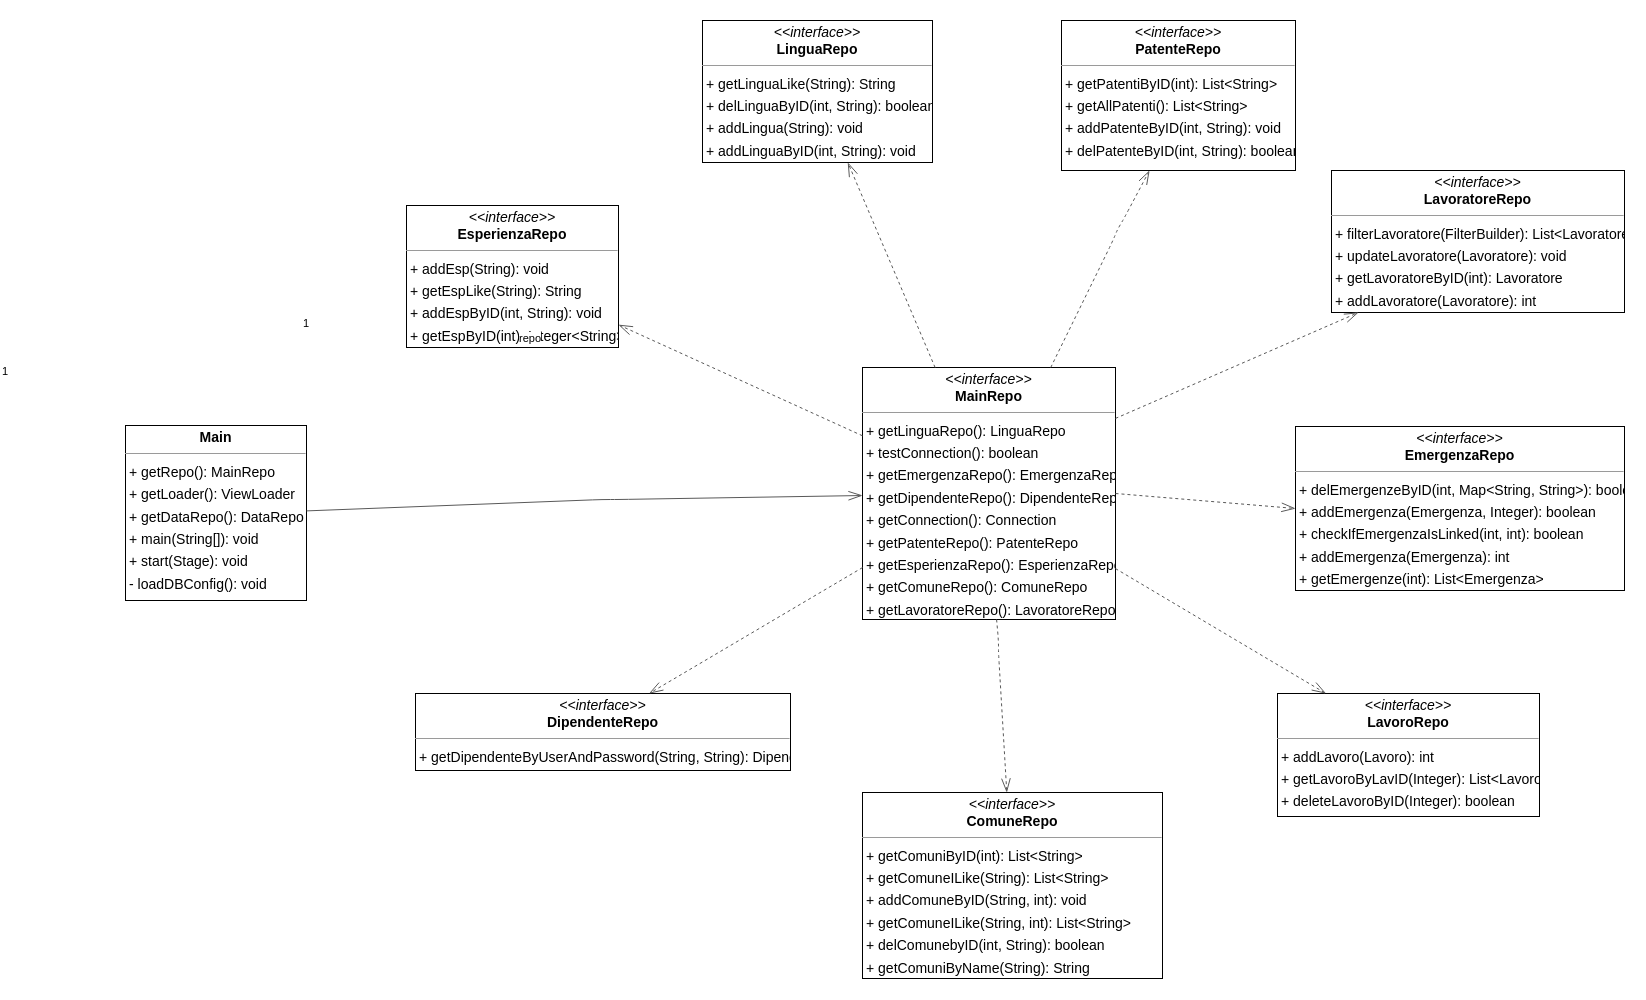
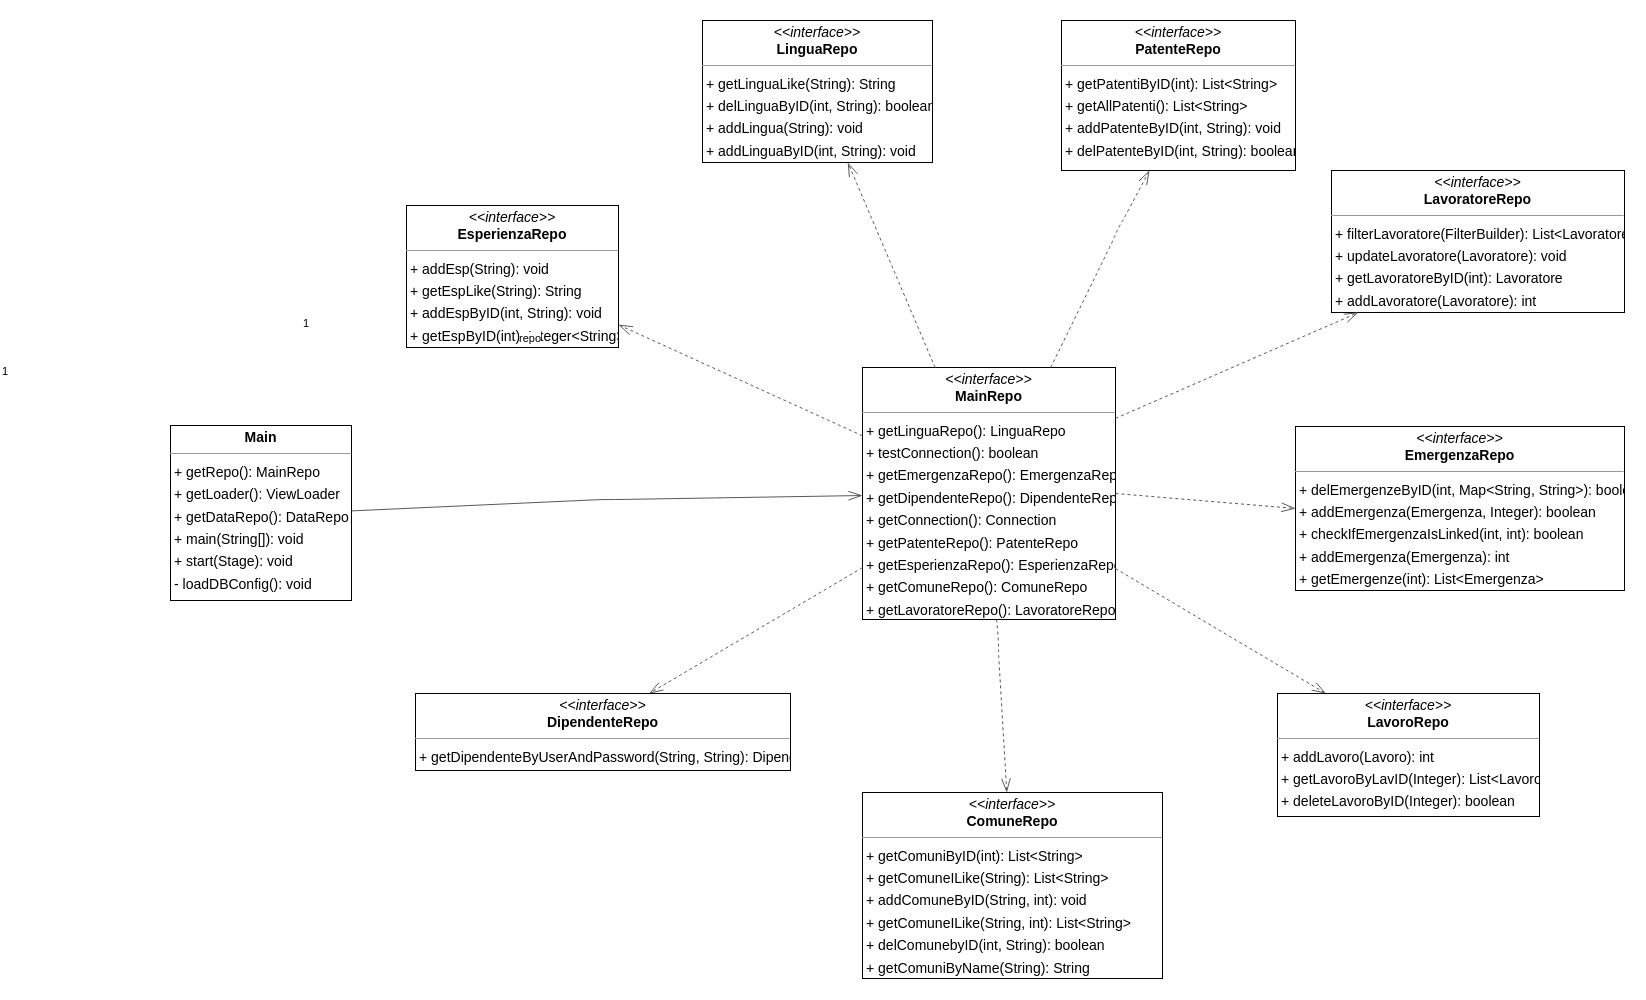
node "Main + getRepo(): MainRepo + getLoader(): ViewLoader + getDataRepo(): DataRepo + main(String[]): void + start(Stage): void - loadDBConfig(): void": moved (216, 513) -> (261, 513)
